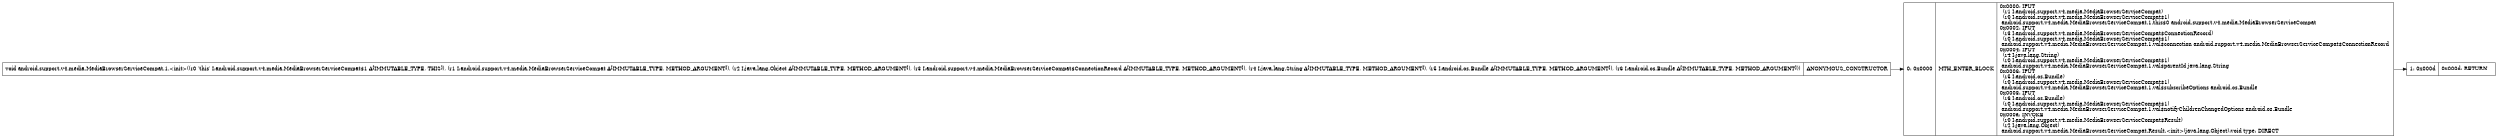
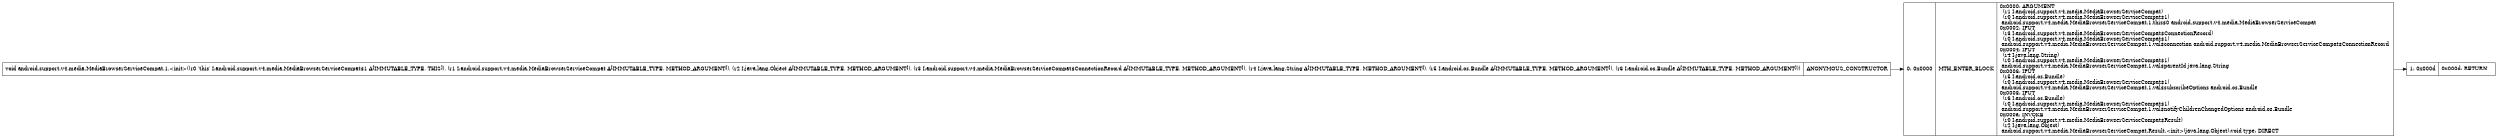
node "0: 0x0000": text "0x0000: IPUT" -> "0x0000: ARGUMENT"
